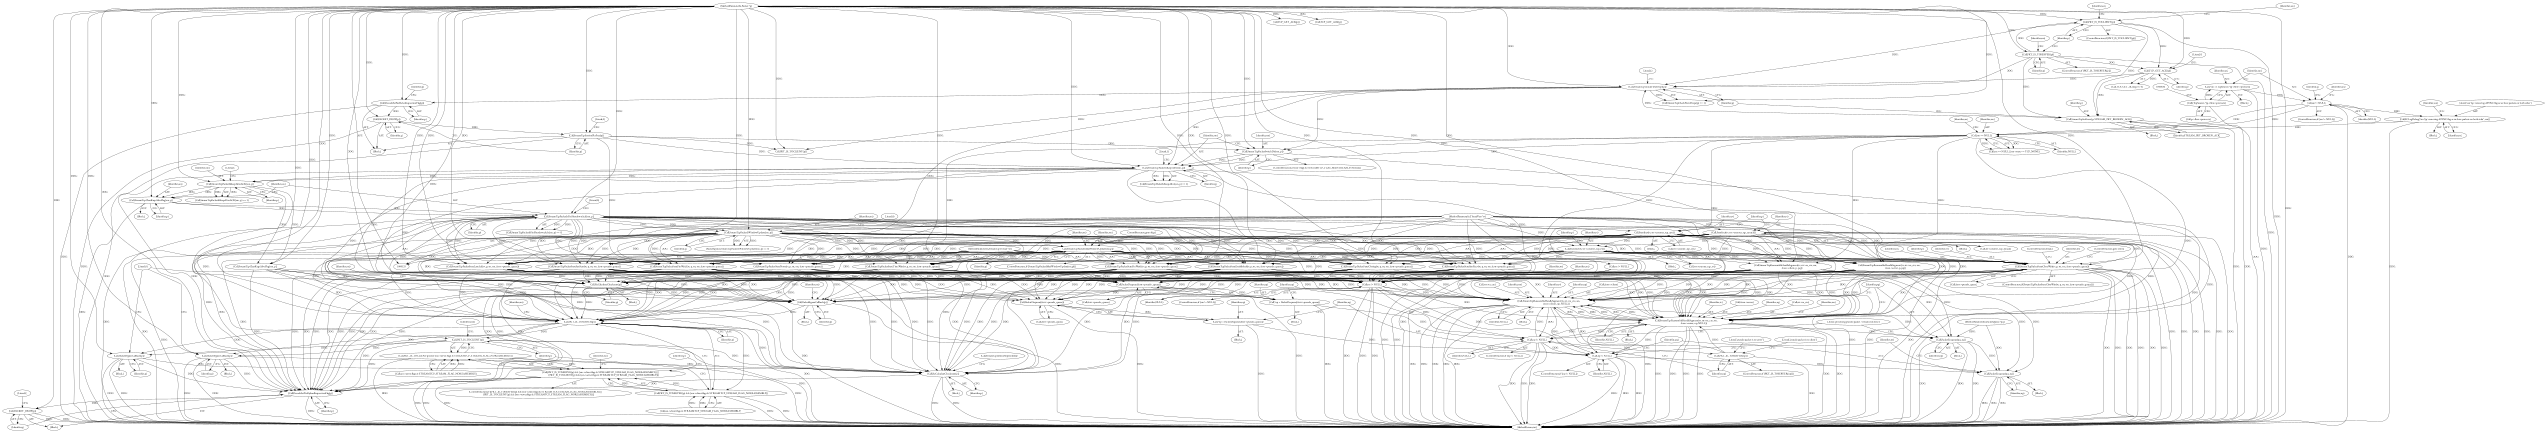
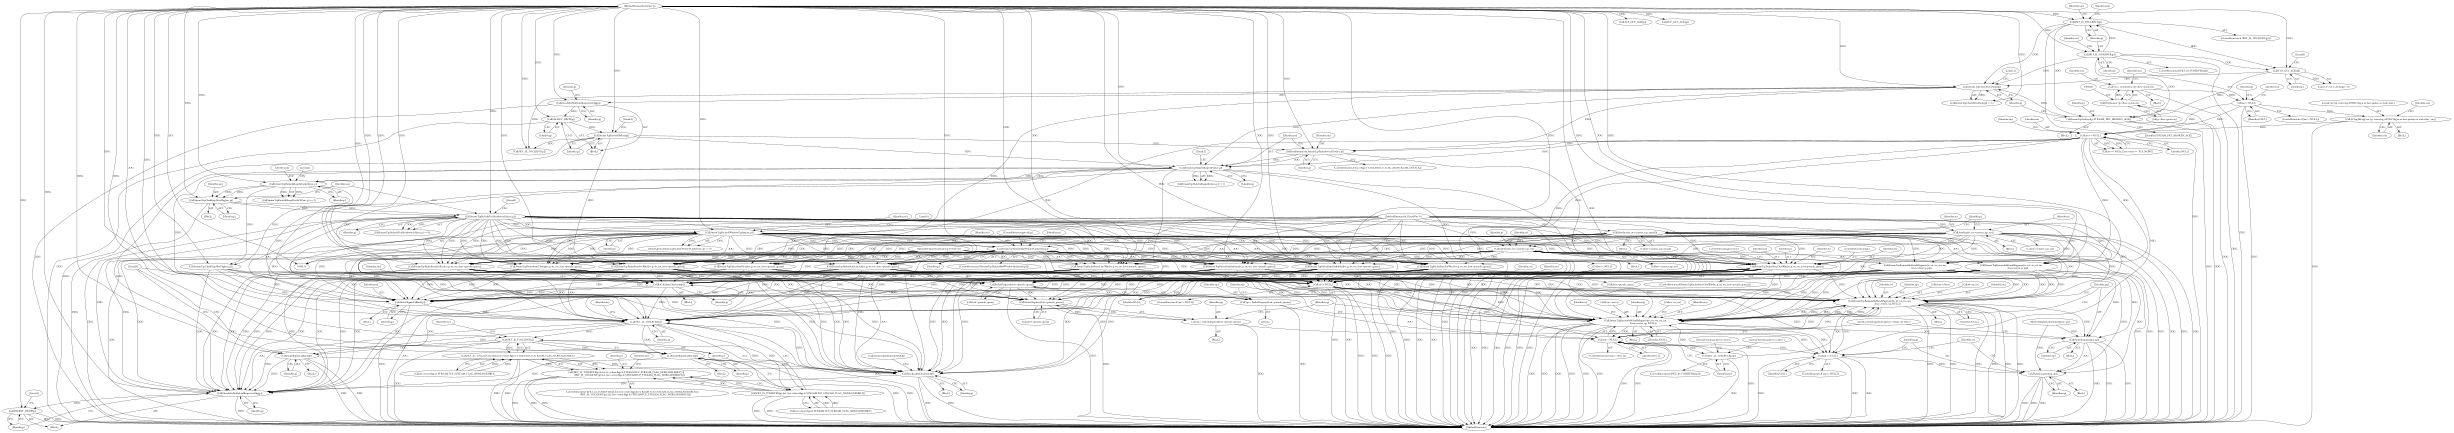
edge "(MethodParameterIn,Packet *p)" -> "(Call,StreamTcpPacketIsBadWindowUpdate(ssn,p))": added, label "DDG:"
edge "(Identifier,STREAM_PKT_BROKEN_ACK)" -> "(Call,StreamTcpSetEvent(p, STREAM_PKT_BROKEN_ACK))": removed, label "AST:"
node "(Call,StreamTcpPacketSwitchDir(ssn, p))": label "(Call,StreamTcpPacketSwitchDir(ssn, p))" -> "(MethodParameterIn,StreamTcpPacketSwitchDir(ssn, p))"
